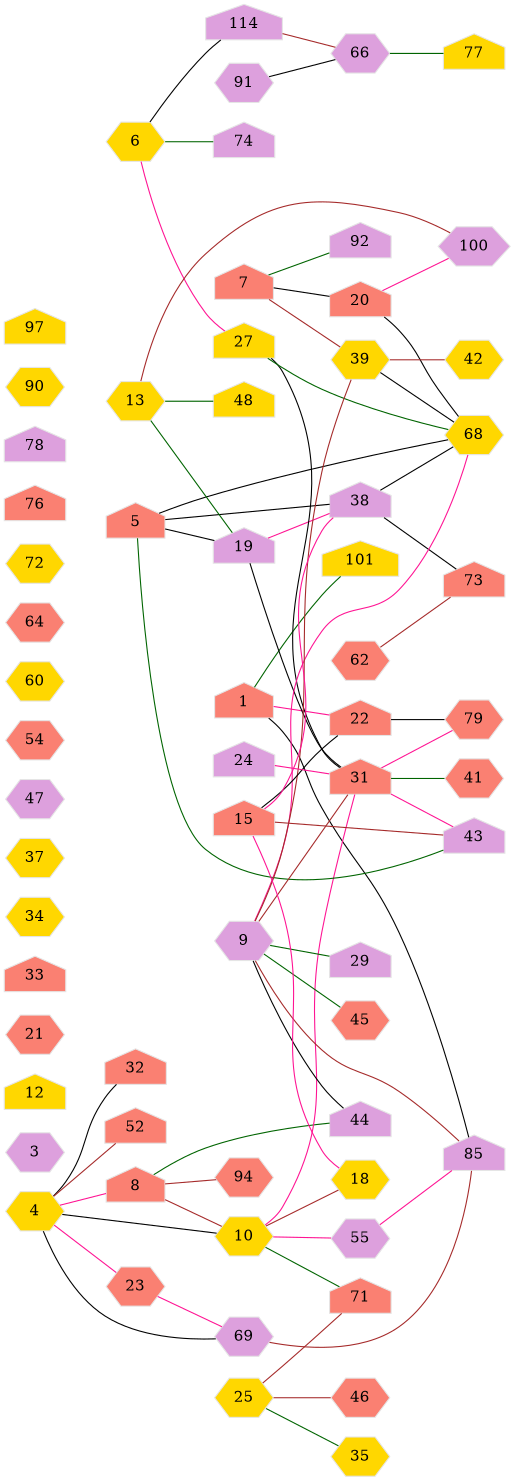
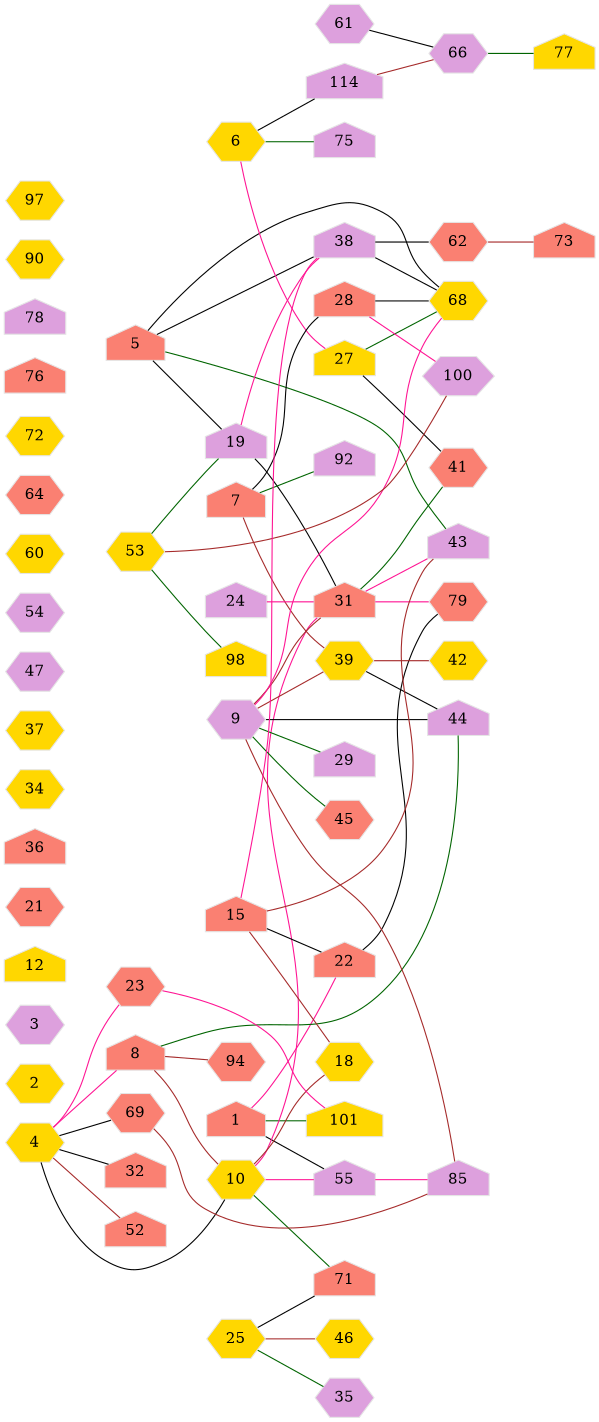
node "91": label "91" -> "61"
node "74": label "74" -> "75"
node "20": label "20" -> "28"
node "97": shape house -> hexagon
edge "39" -- "68": now "39" -- "44"
node "13": label "13" -> "53"
node "48": label "48" -> "98"
edge "27" -- "31": now "27" -- "41"
edge "38" -- "73": now "38" -- "62"
node "54": fillcolor salmon -> plum
edge "1" -- "85": now "1" -- "55"
node "33": label "33" -> "36"
edge "15" -- "18": color deeppink -> brown
node "2": added
node "55": shape hexagon -> house
edge "23" -- "69": now "23" -- "101"
node "69": fillcolor plum -> salmon
edge "71" -- "25": color brown -> black
node "46": fillcolor salmon -> gold
node "35": fillcolor gold -> plum
